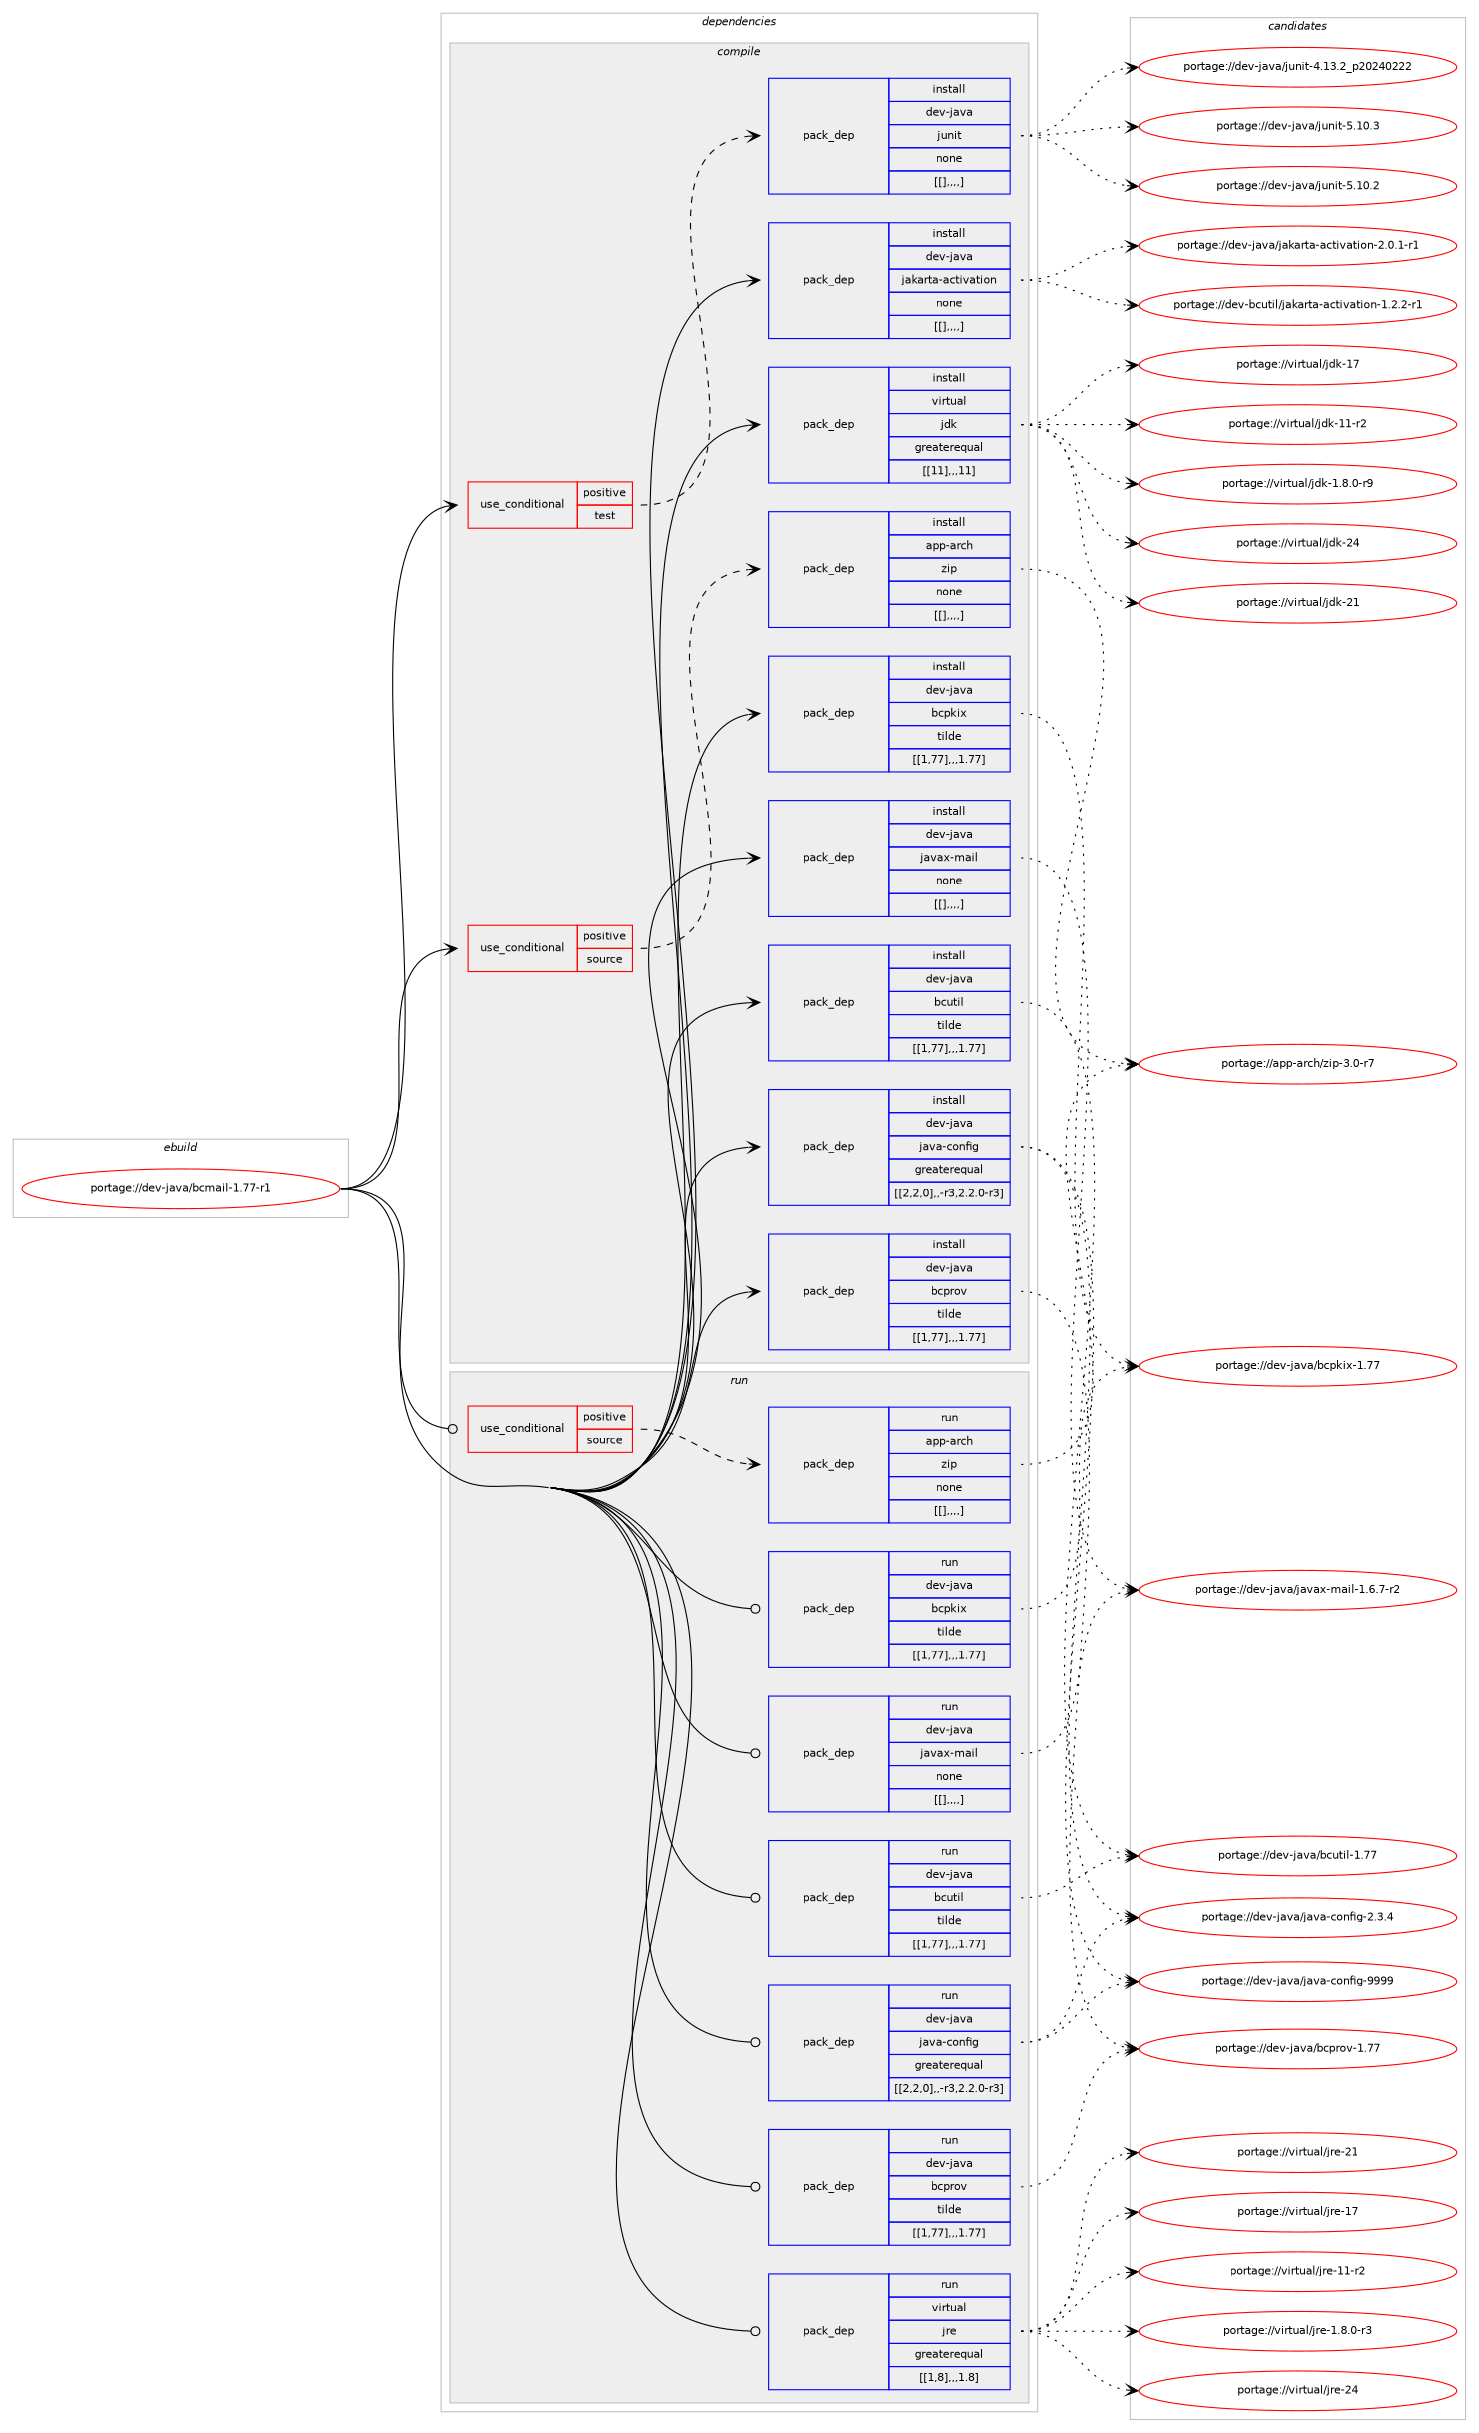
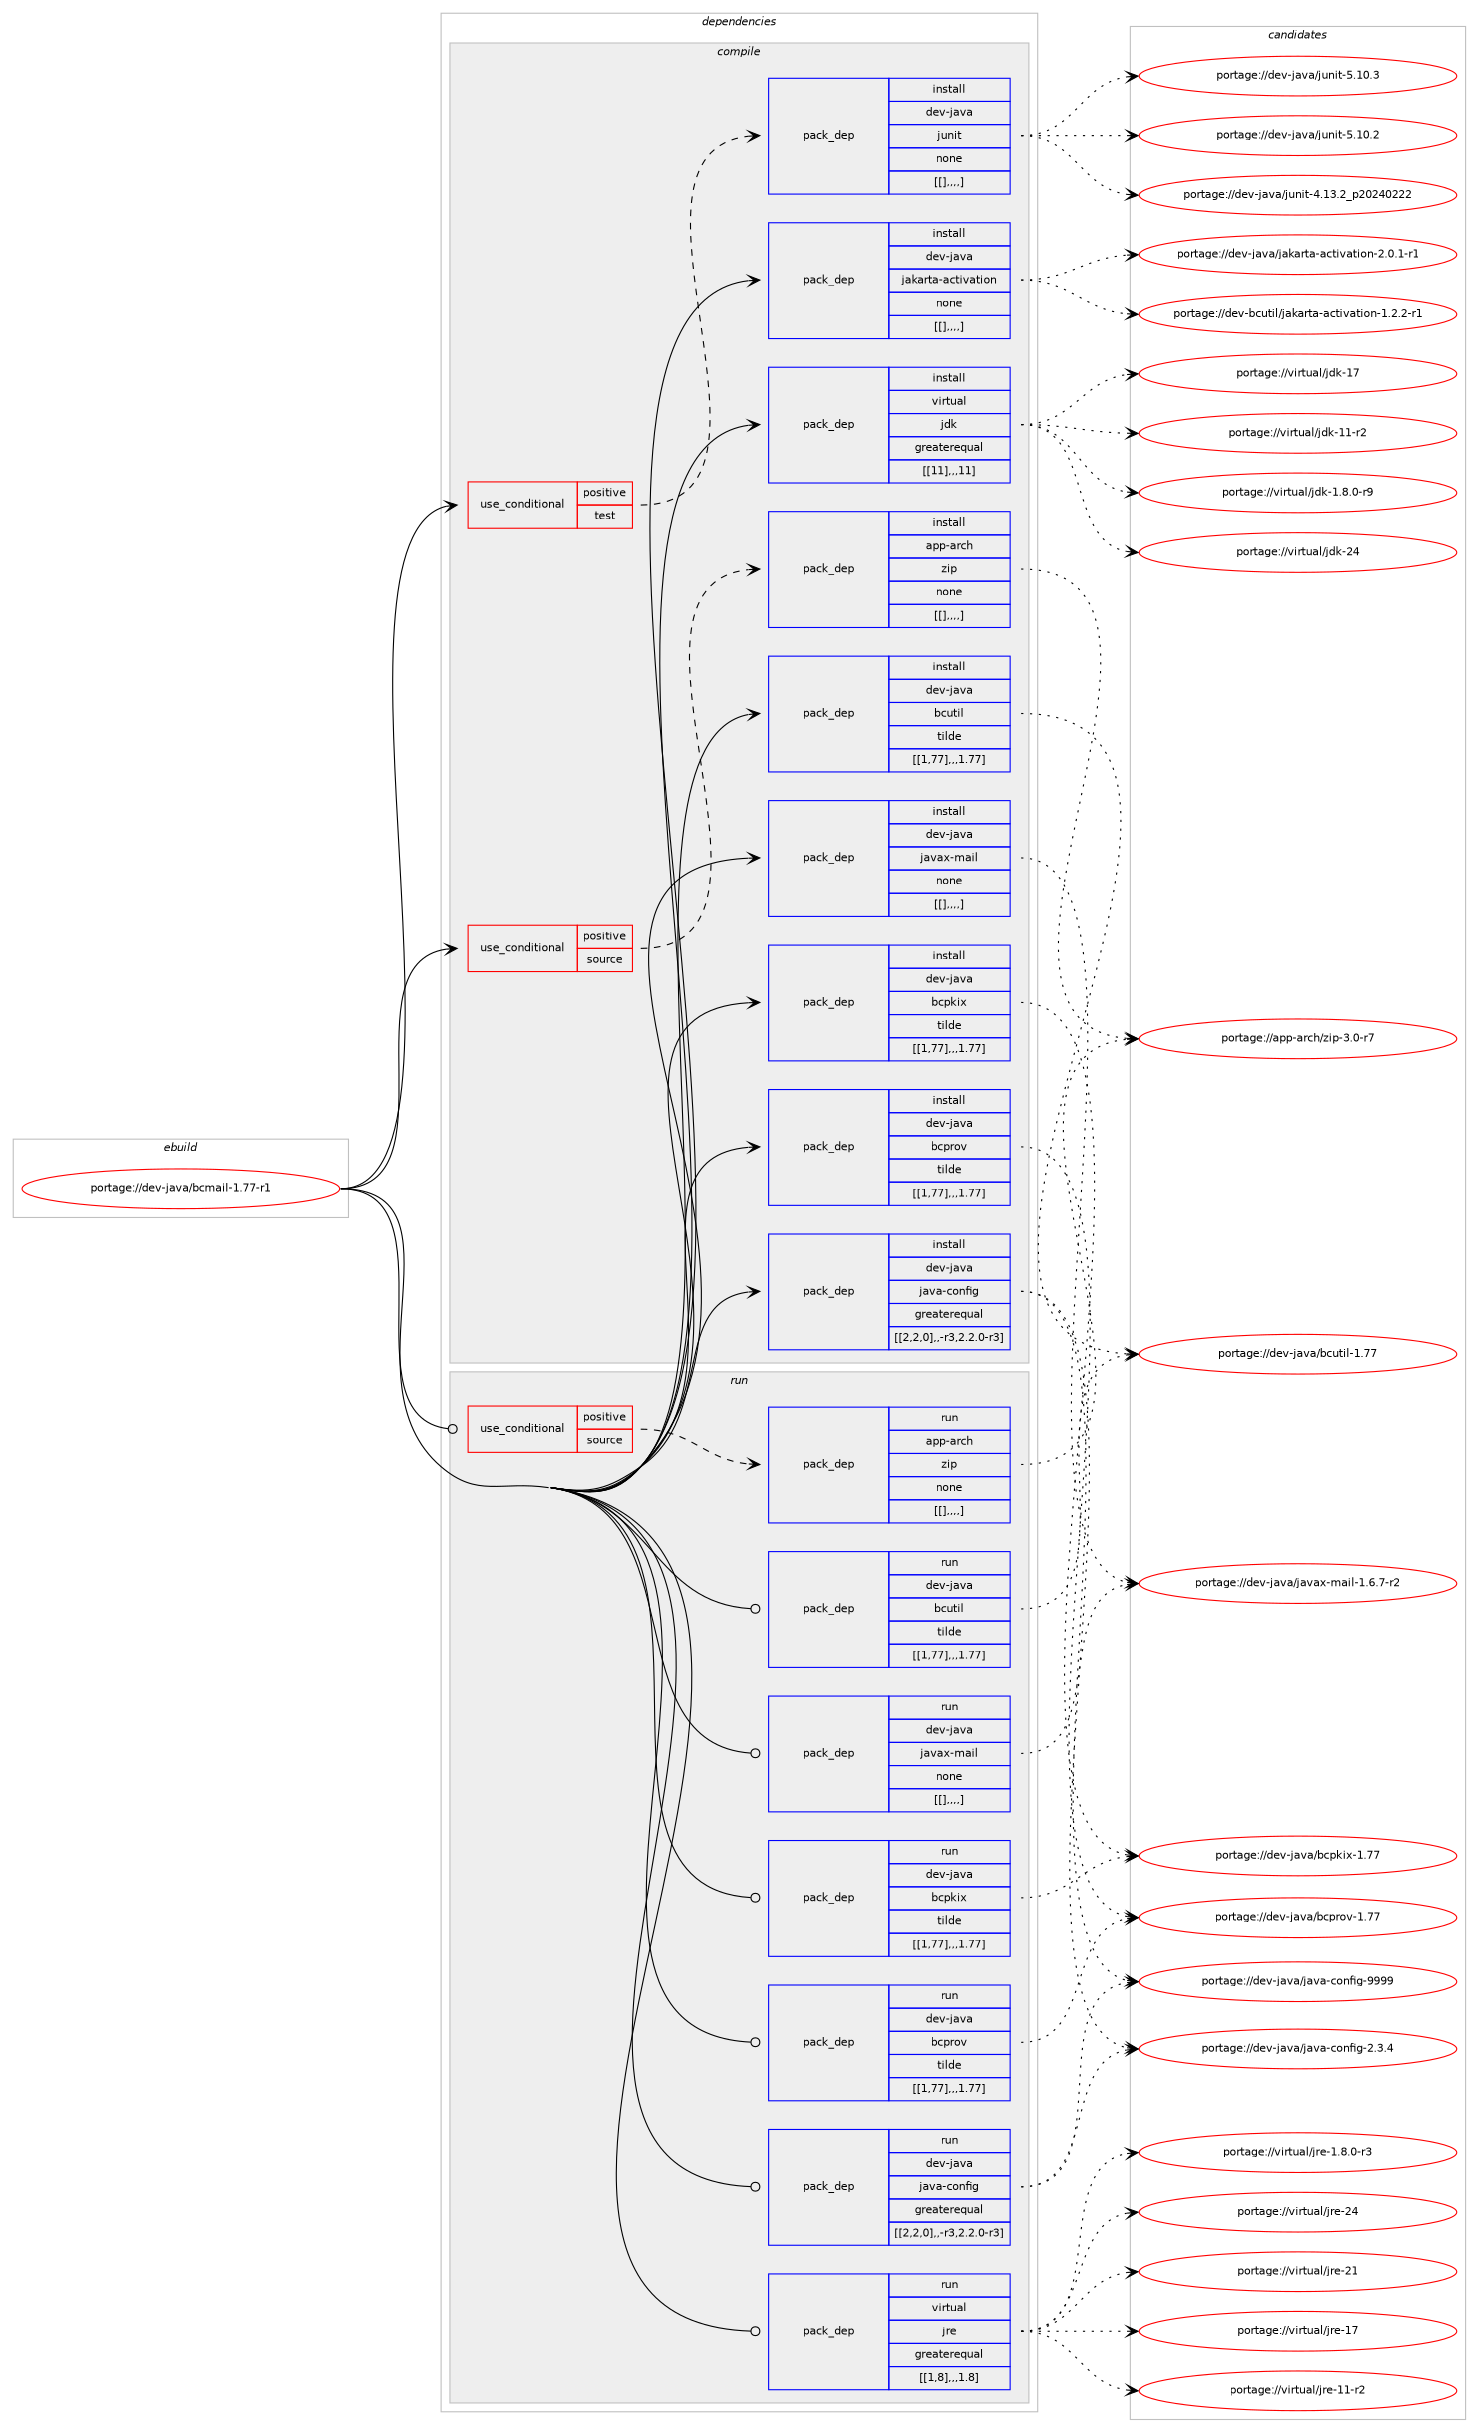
node "portage://virtual/jdk-21": removed
